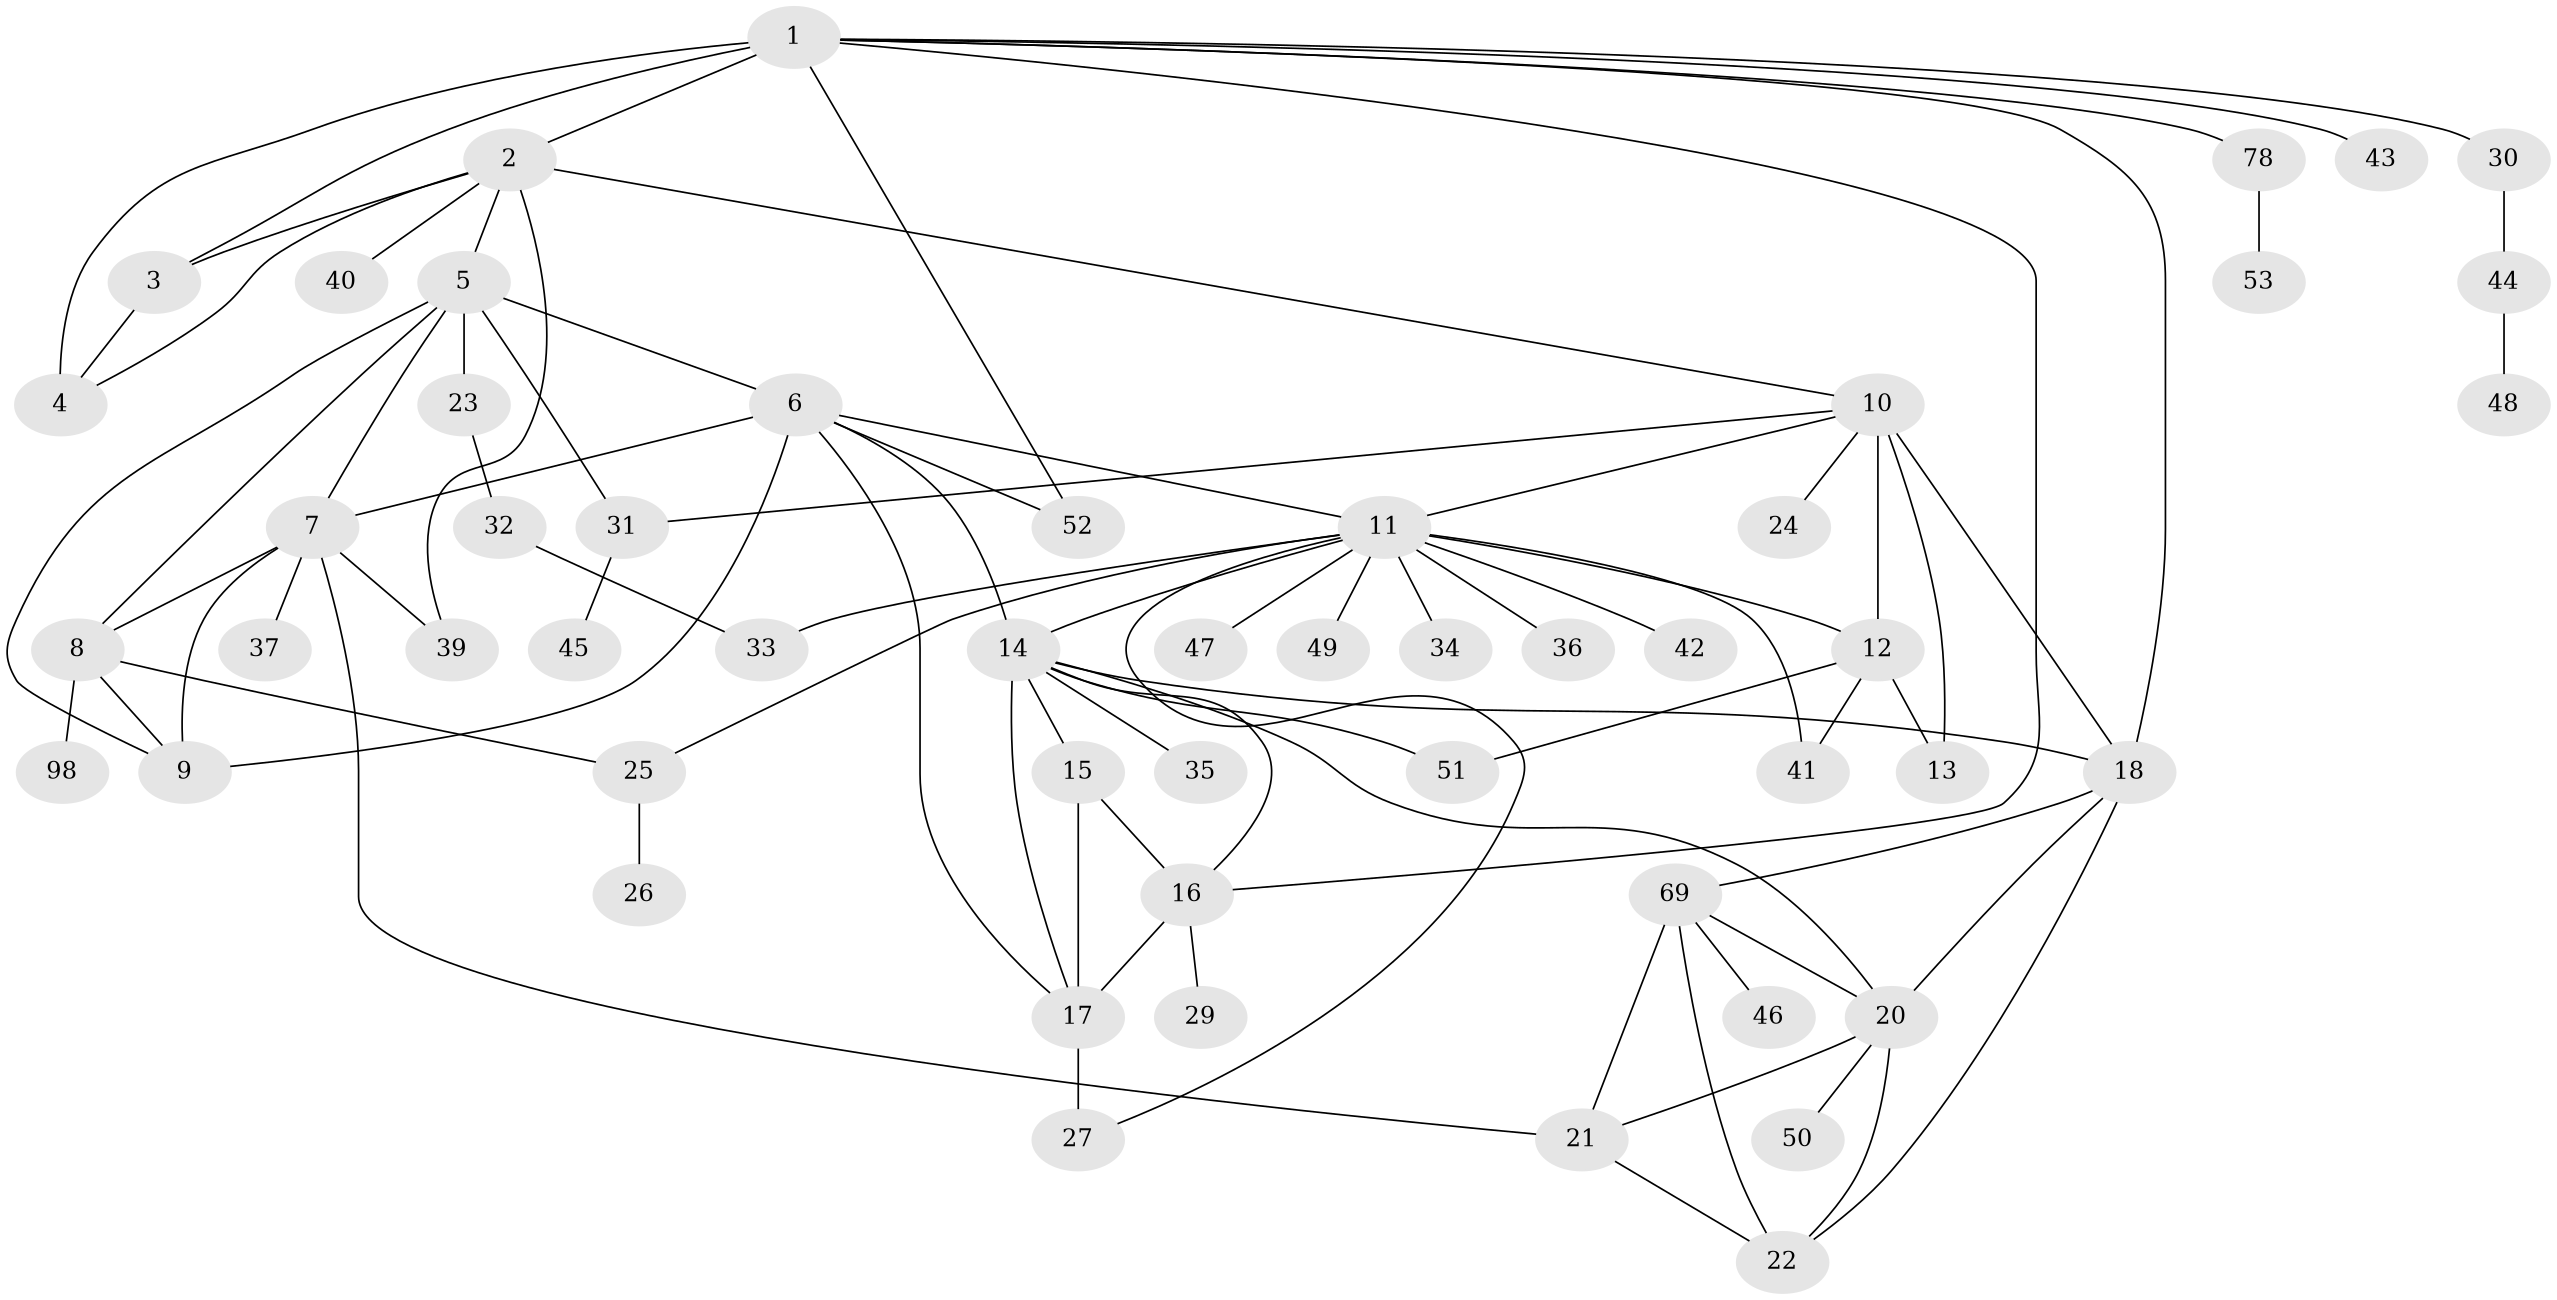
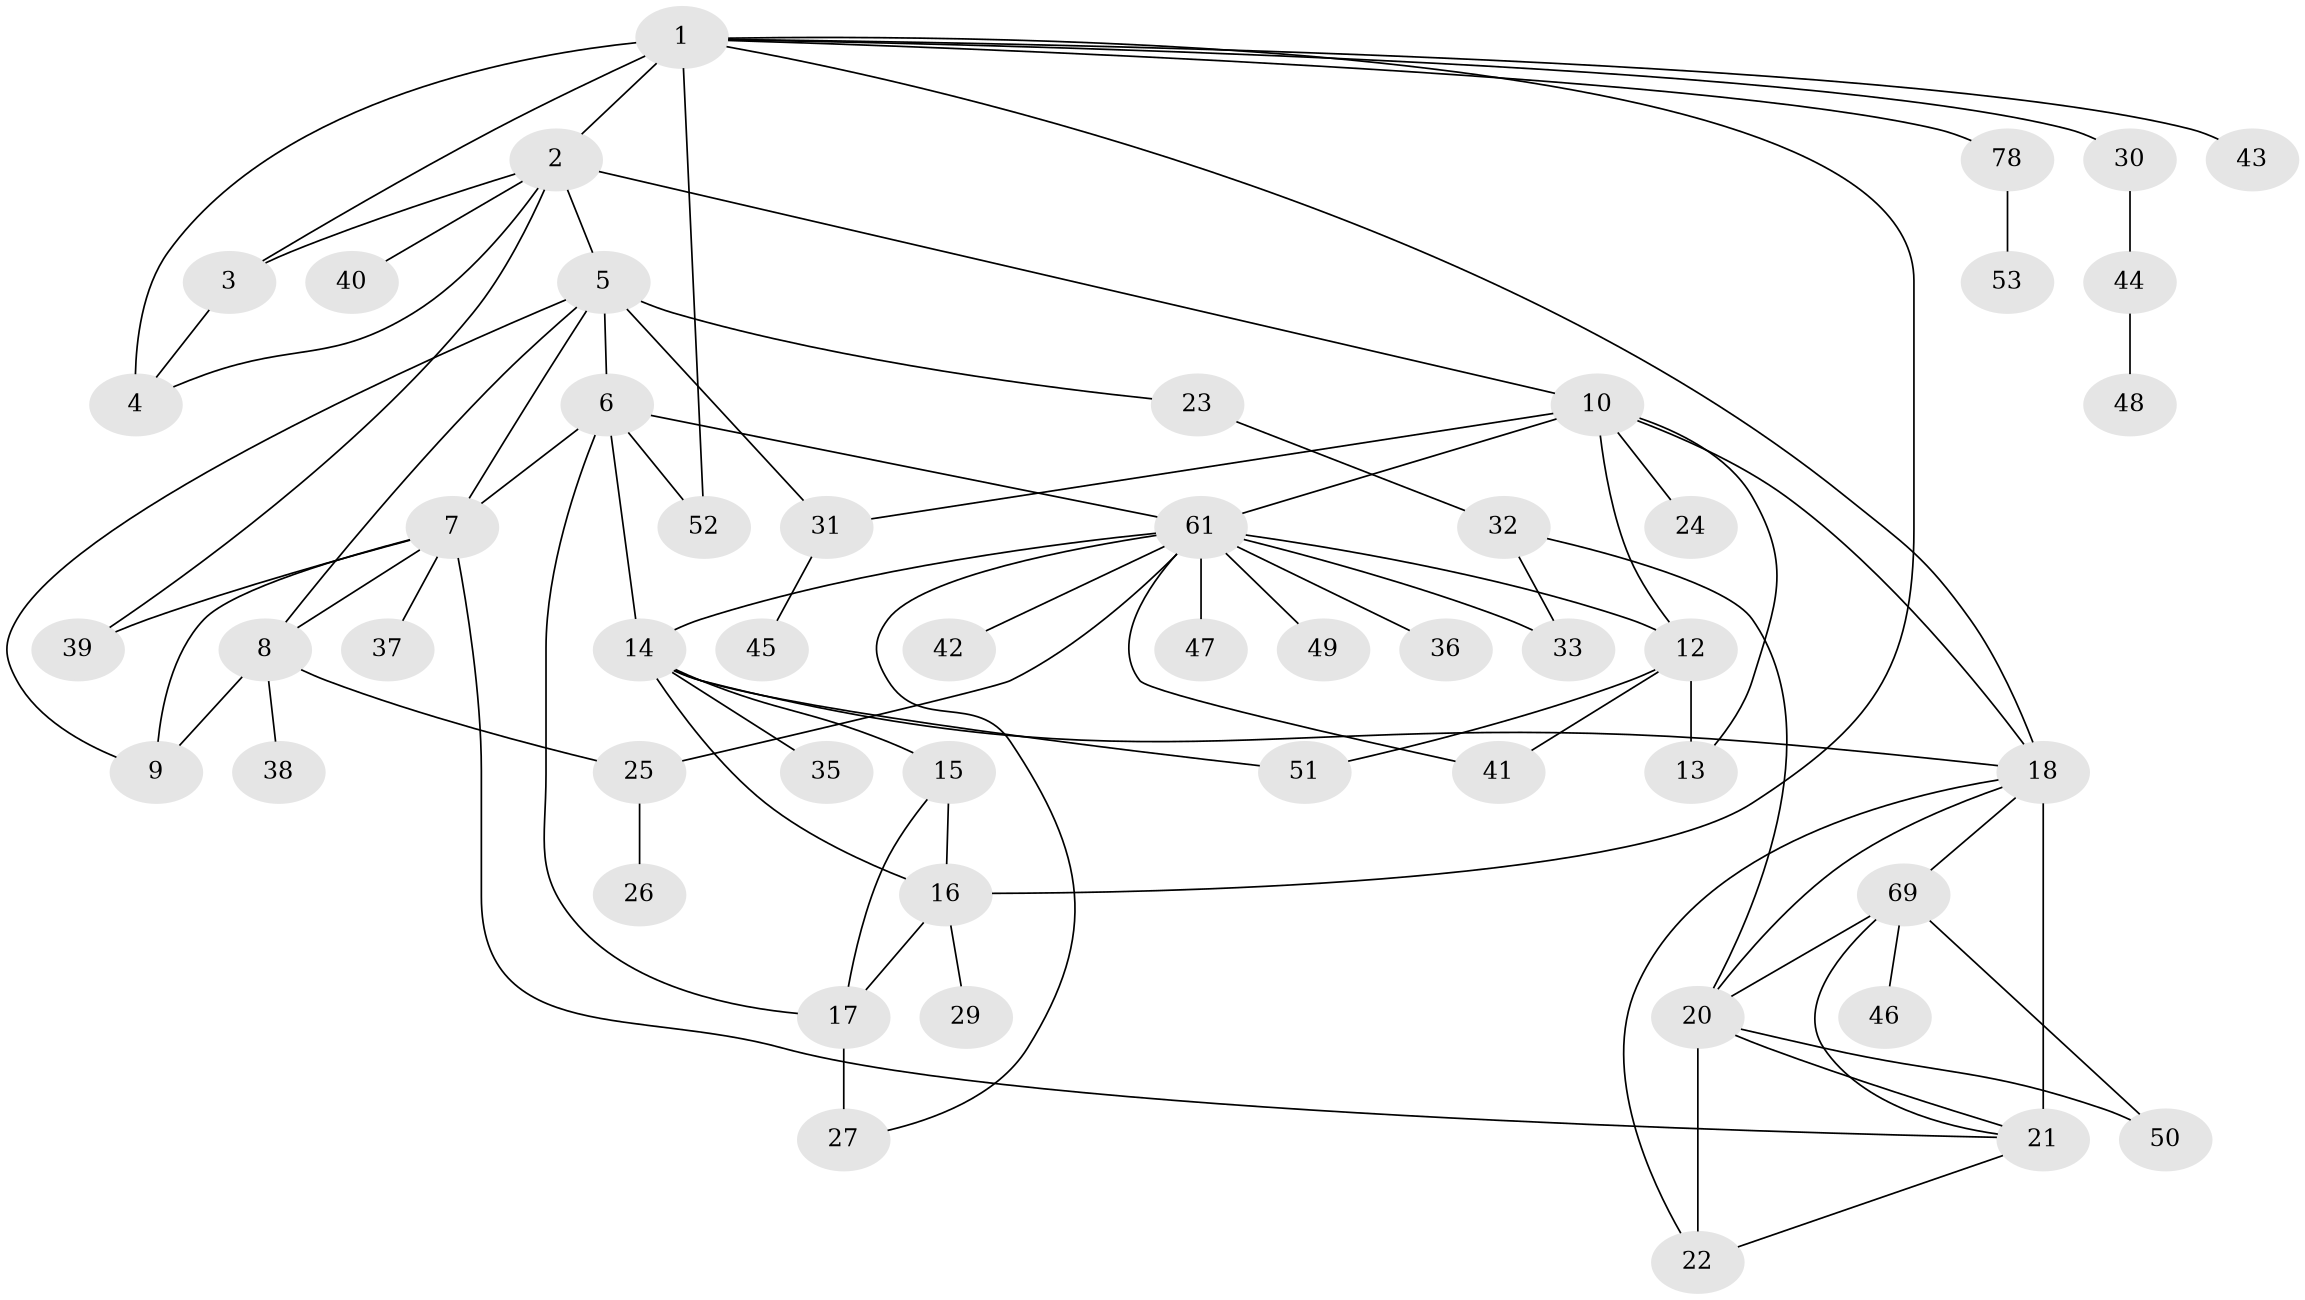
node "11": label "11" -> "61"
node "34": removed
edge "6" -- "9": removed
node "98": label "98" -> "38"
edge "14" -- "20": now "32" -- "20"
edge "14" -- "17": removed
edge "18" -- "21": added
edge "69" -- "22": now "69" -- "50"
